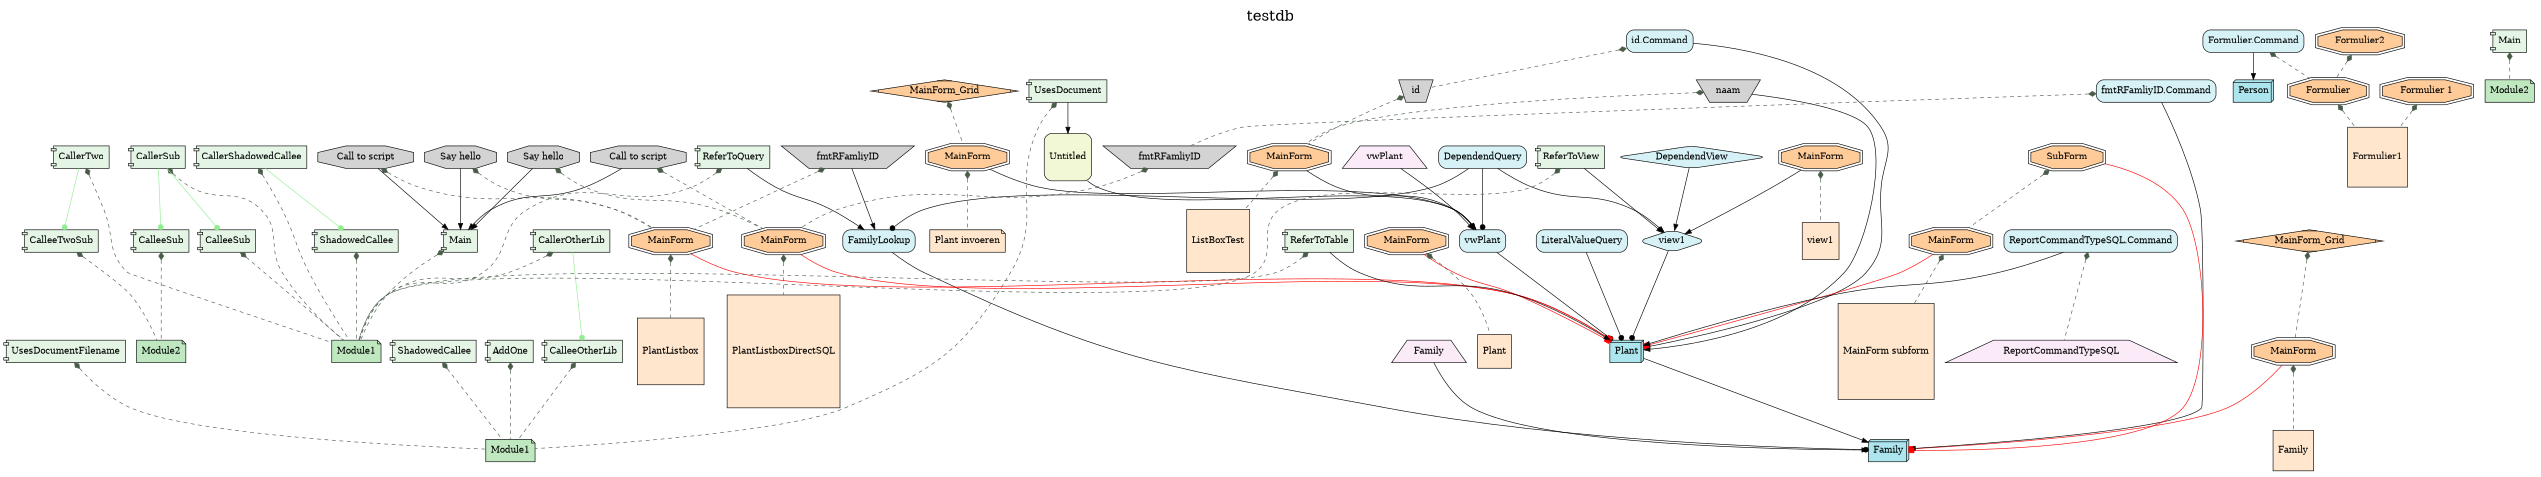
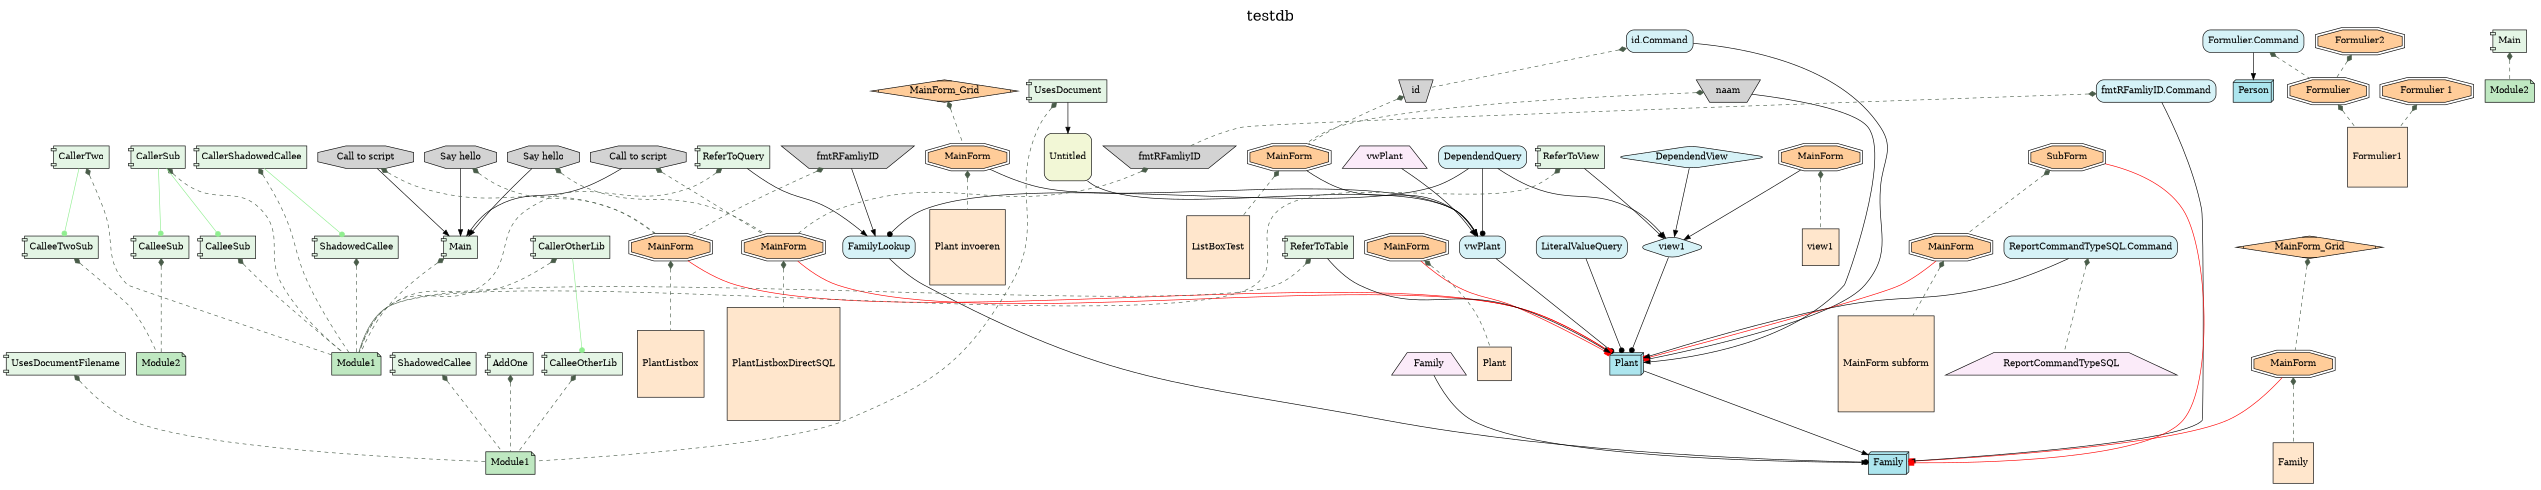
node "Plant invoeren": shape note -> square
